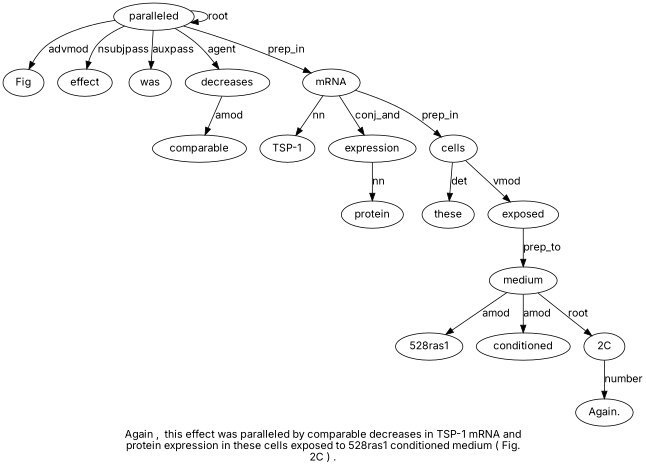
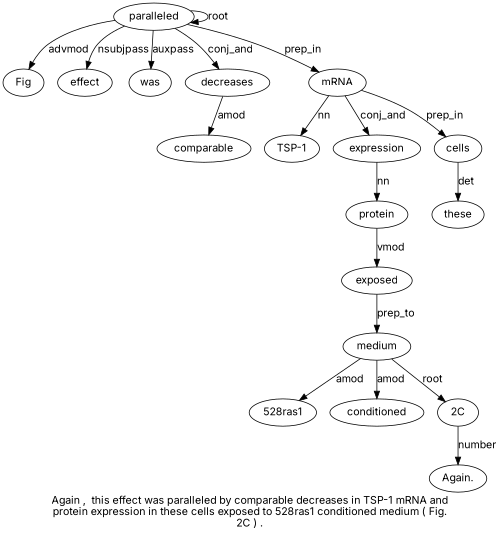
edge "paralleled" -> "decreases": label "agent" -> "conj_and"
edge "cells" -> "exposed": now "protein" -> "exposed"
